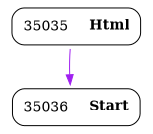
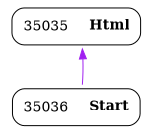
edge "35035" -> "35036": reversed
